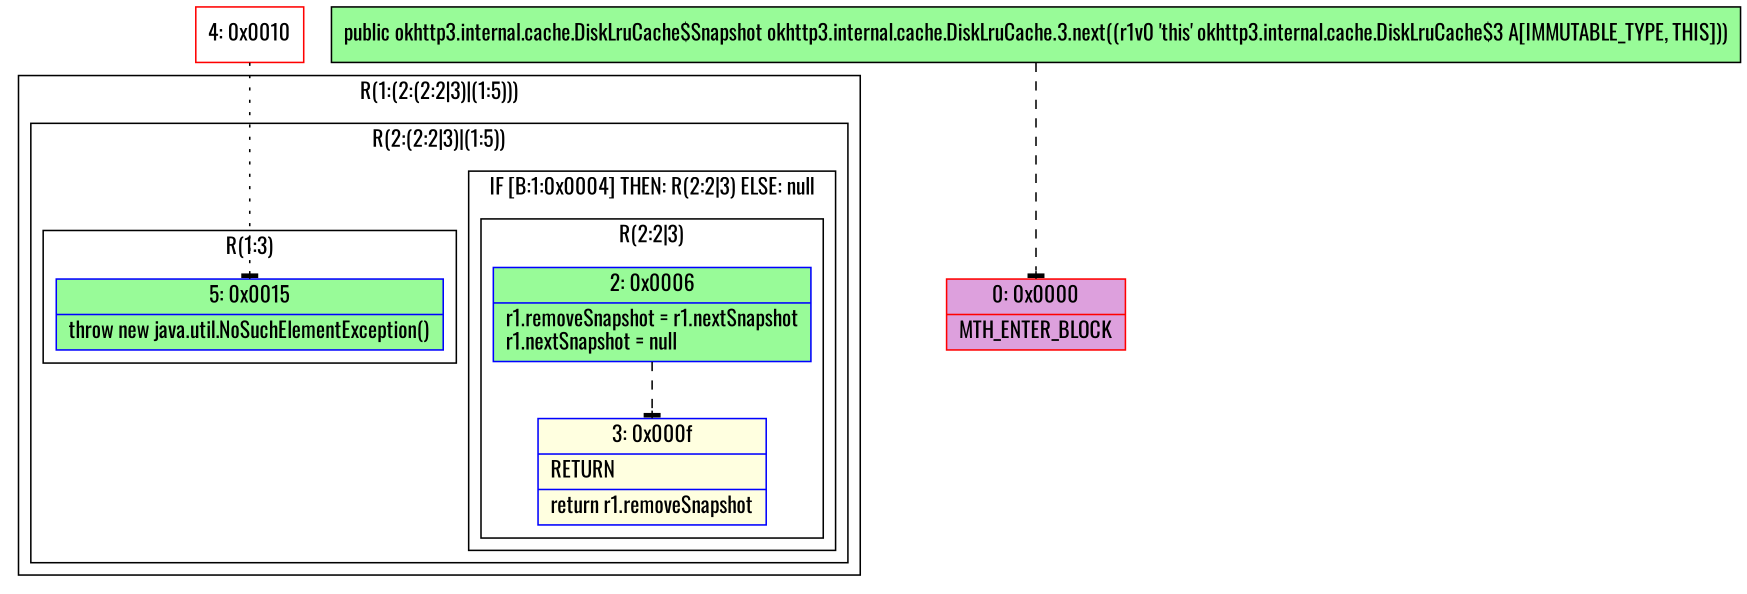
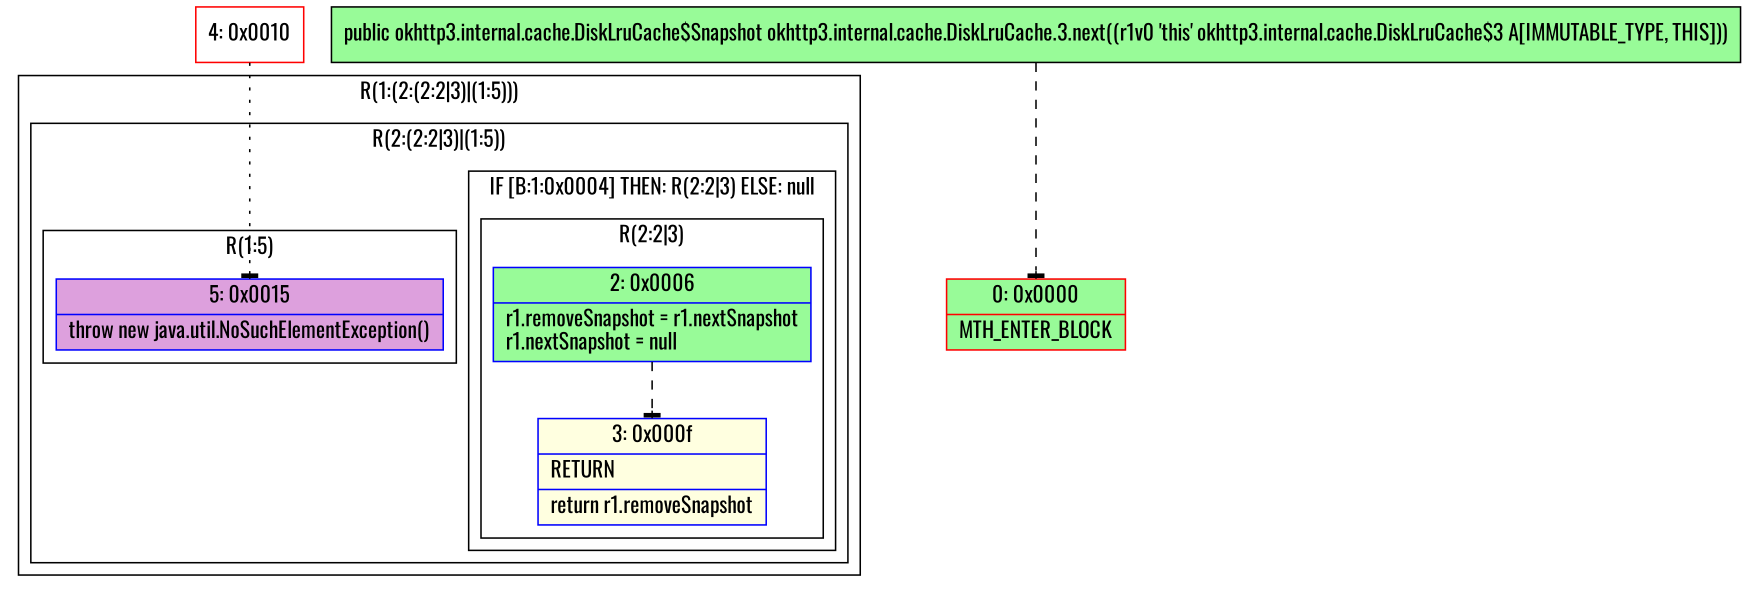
cluster "R(1:3)": label "R(1:3)" -> "R(1:5)"
node "5: 0x0015": fillcolor palegreen -> plum
node "0: 0x0000": fillcolor plum -> palegreen
